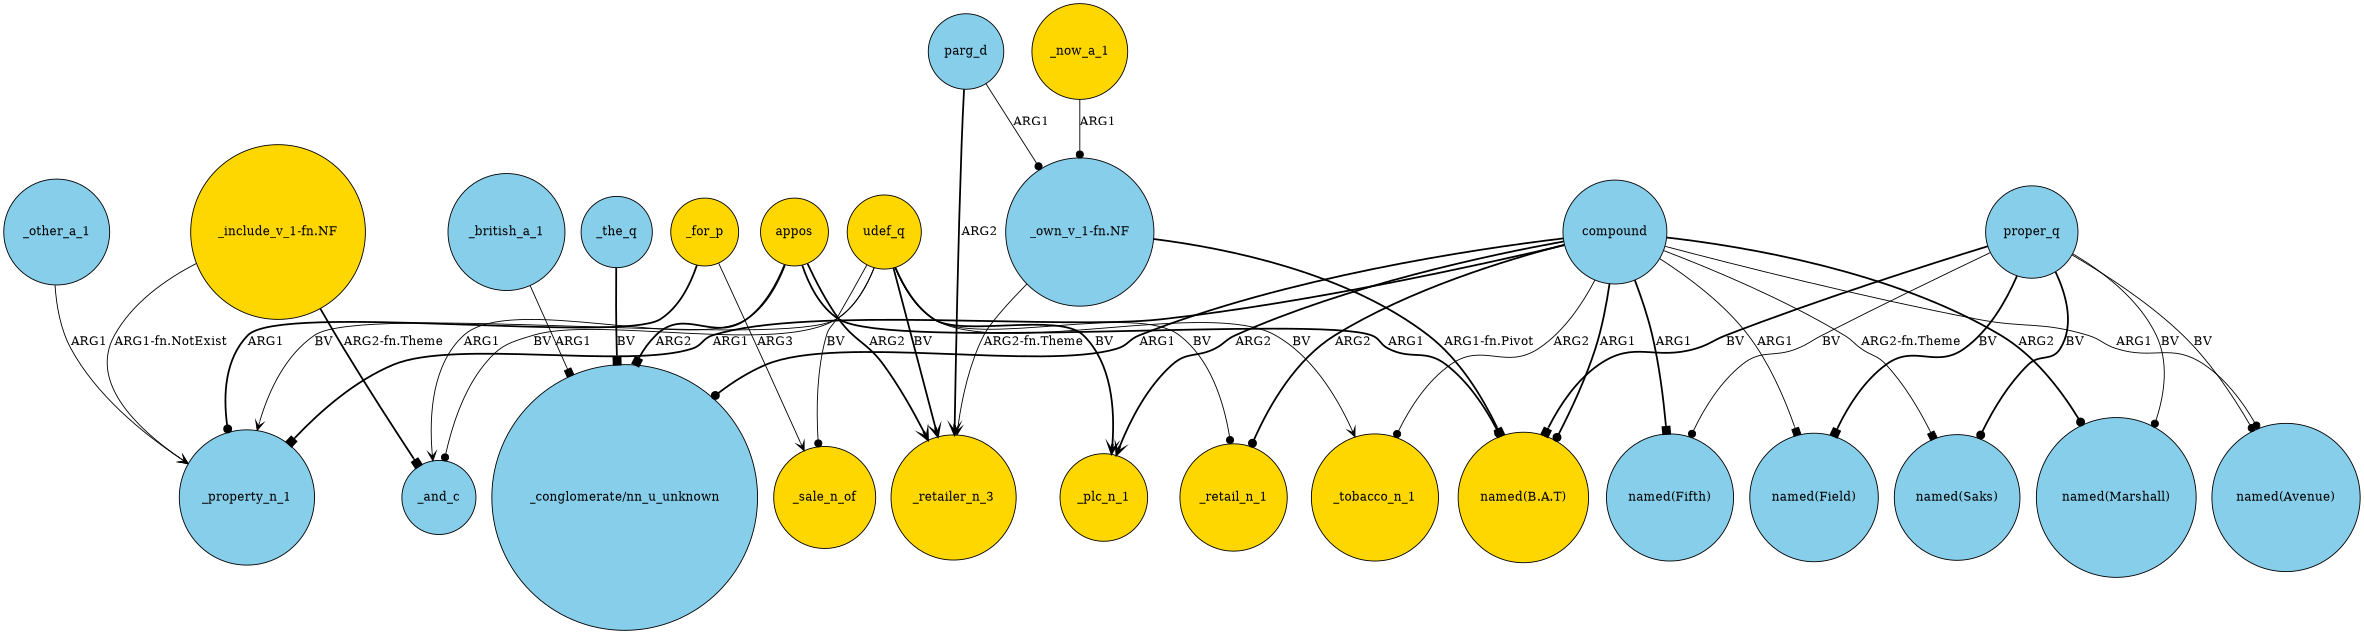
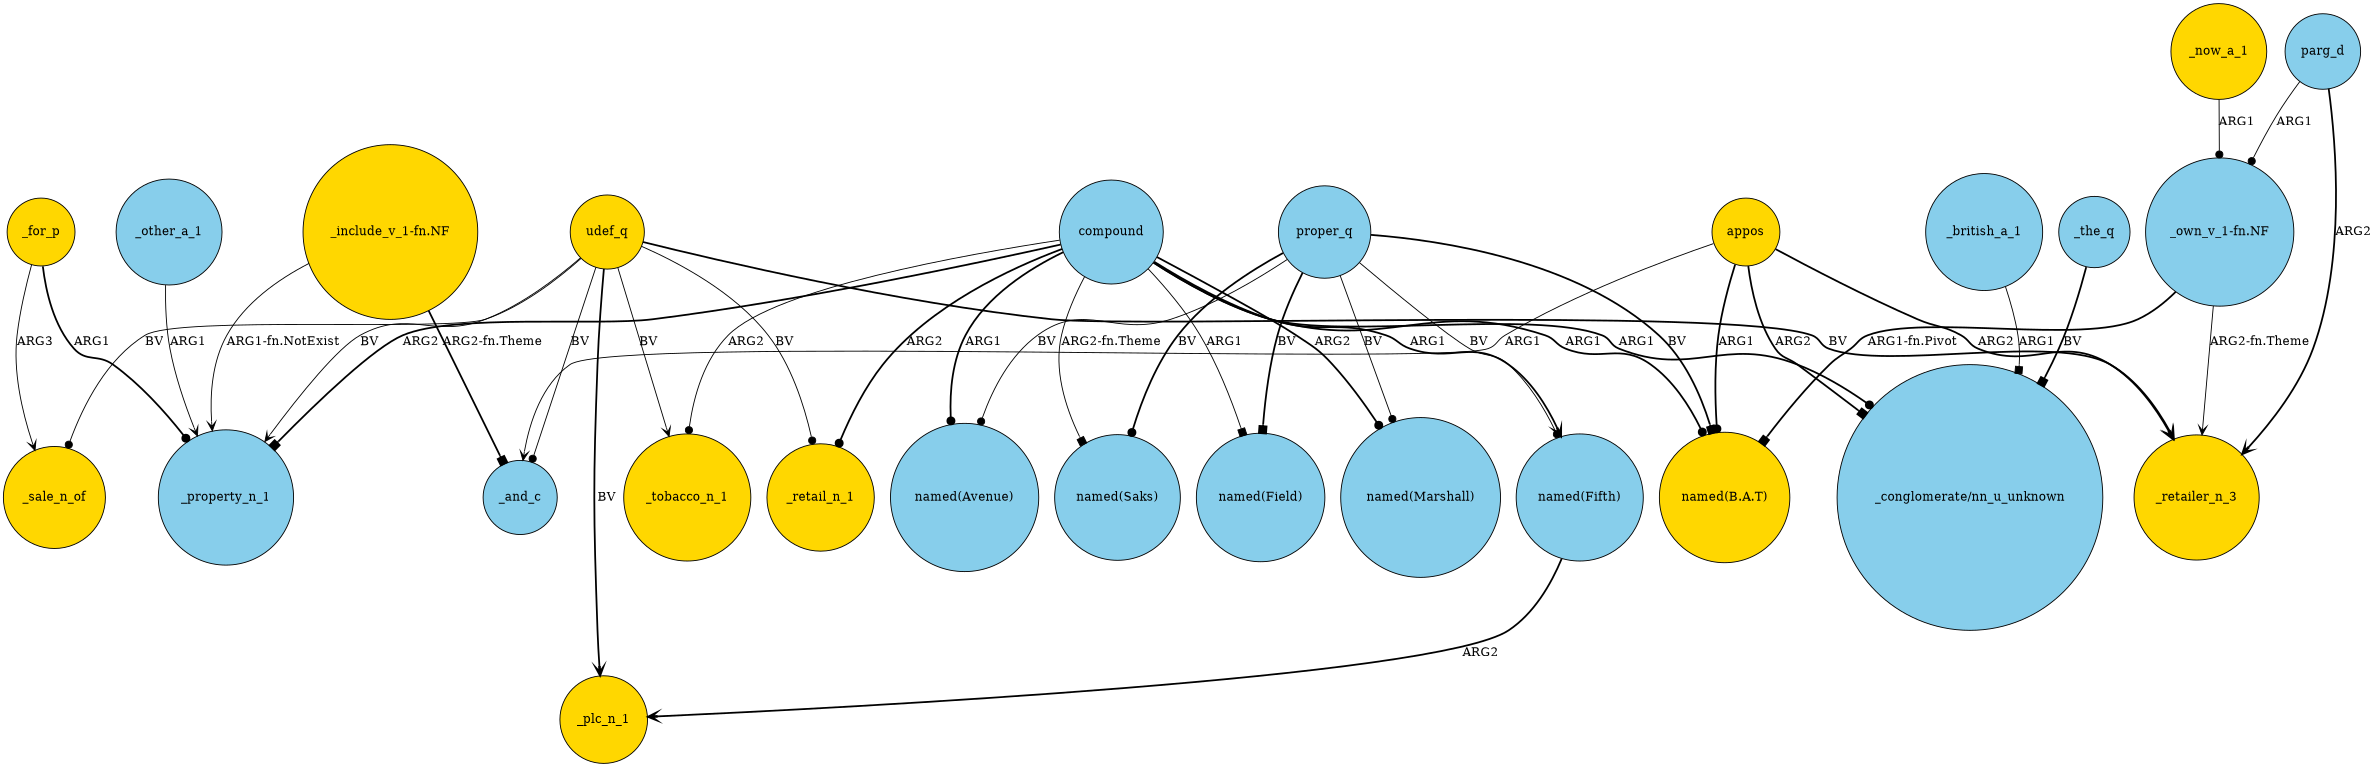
edge "compound" -> "_plc_n_1": now "named(Fifth)" -> "_plc_n_1"
edge "compound" -> "named(Avenue)": style solid -> bold
edge "compound" -> "_property_n_1": label "ARG1" -> "ARG2"
edge "compound" -> "named(Fifth)": arrowhead box -> vee
